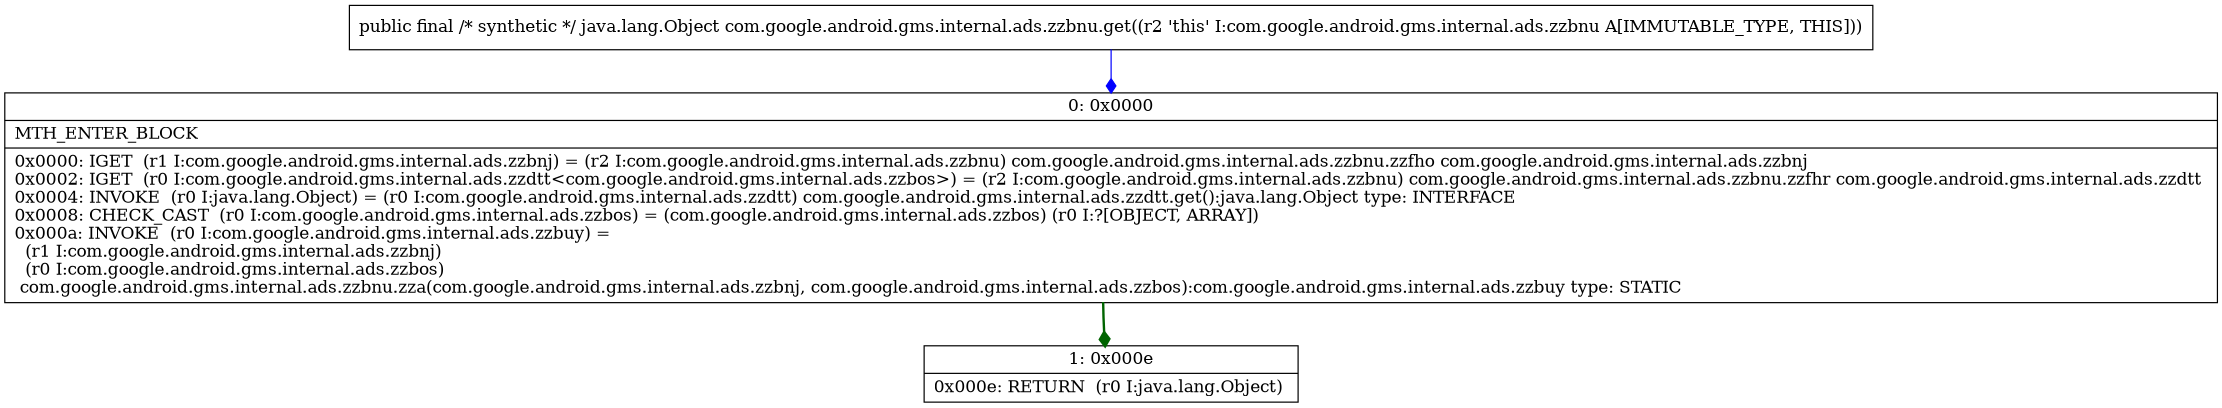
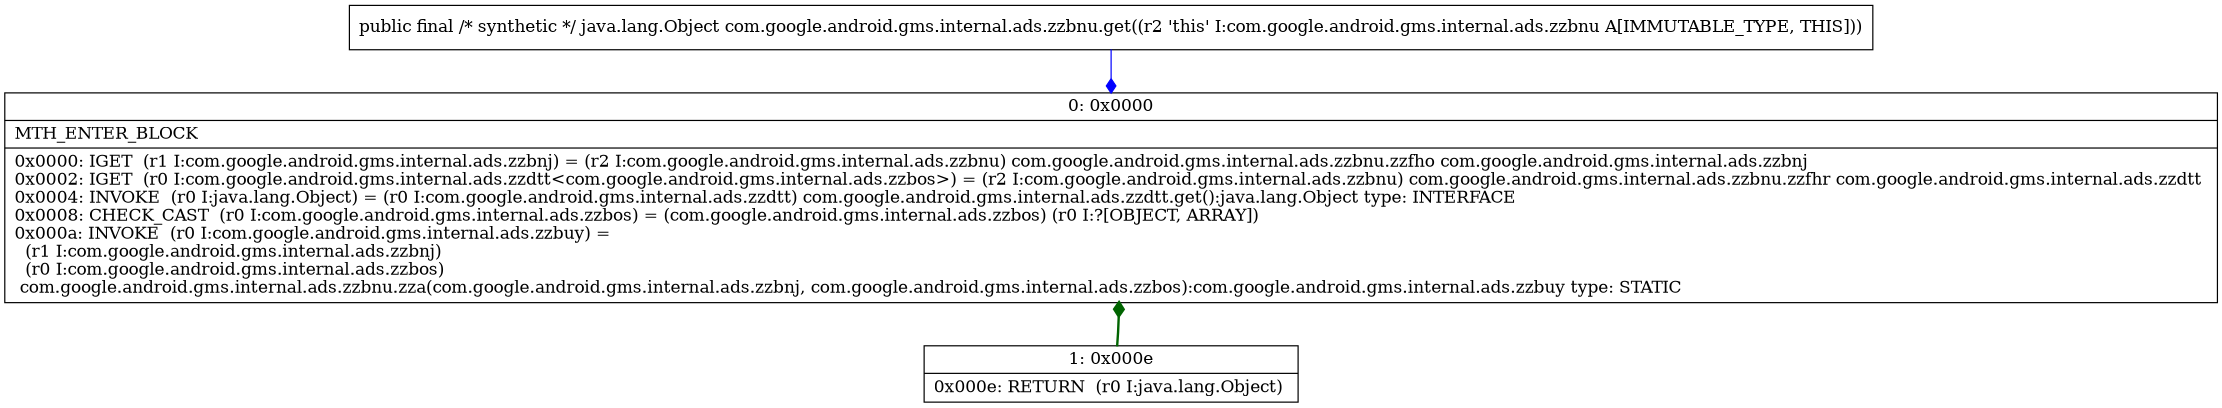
edge "0: 0x0000" -> "1: 0x000e": reversed
